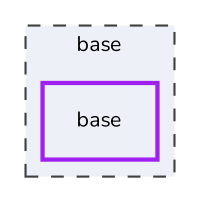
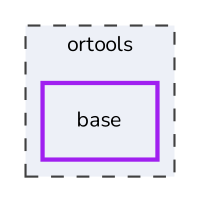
cluster "base": label "base" -> "ortools"
